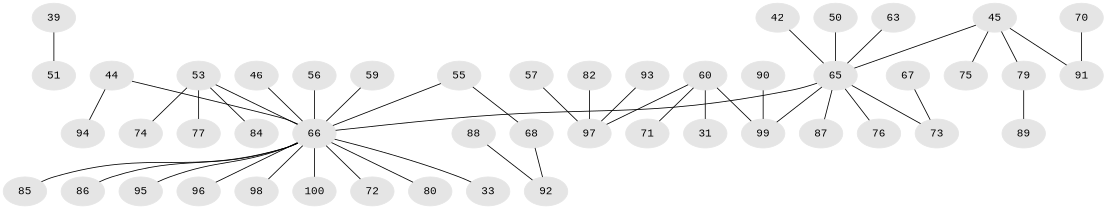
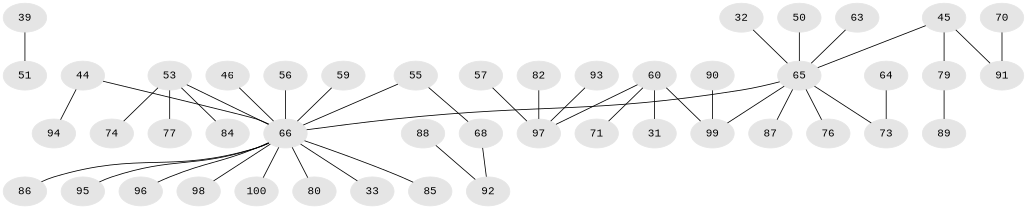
node "42": label "42" -> "32"
node "67": label "67" -> "64"
node "75": removed
node "72": removed
